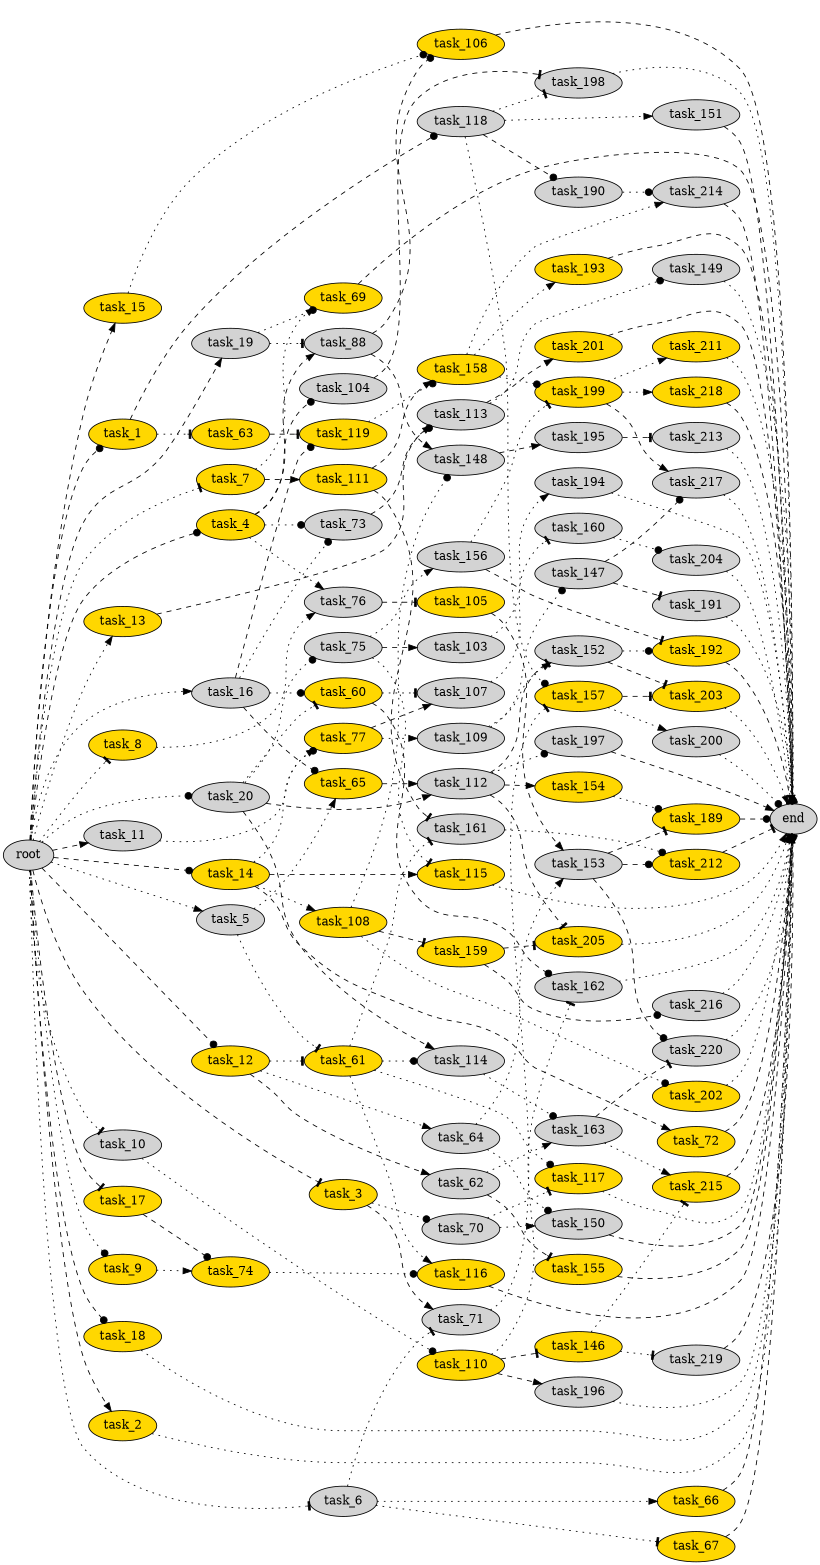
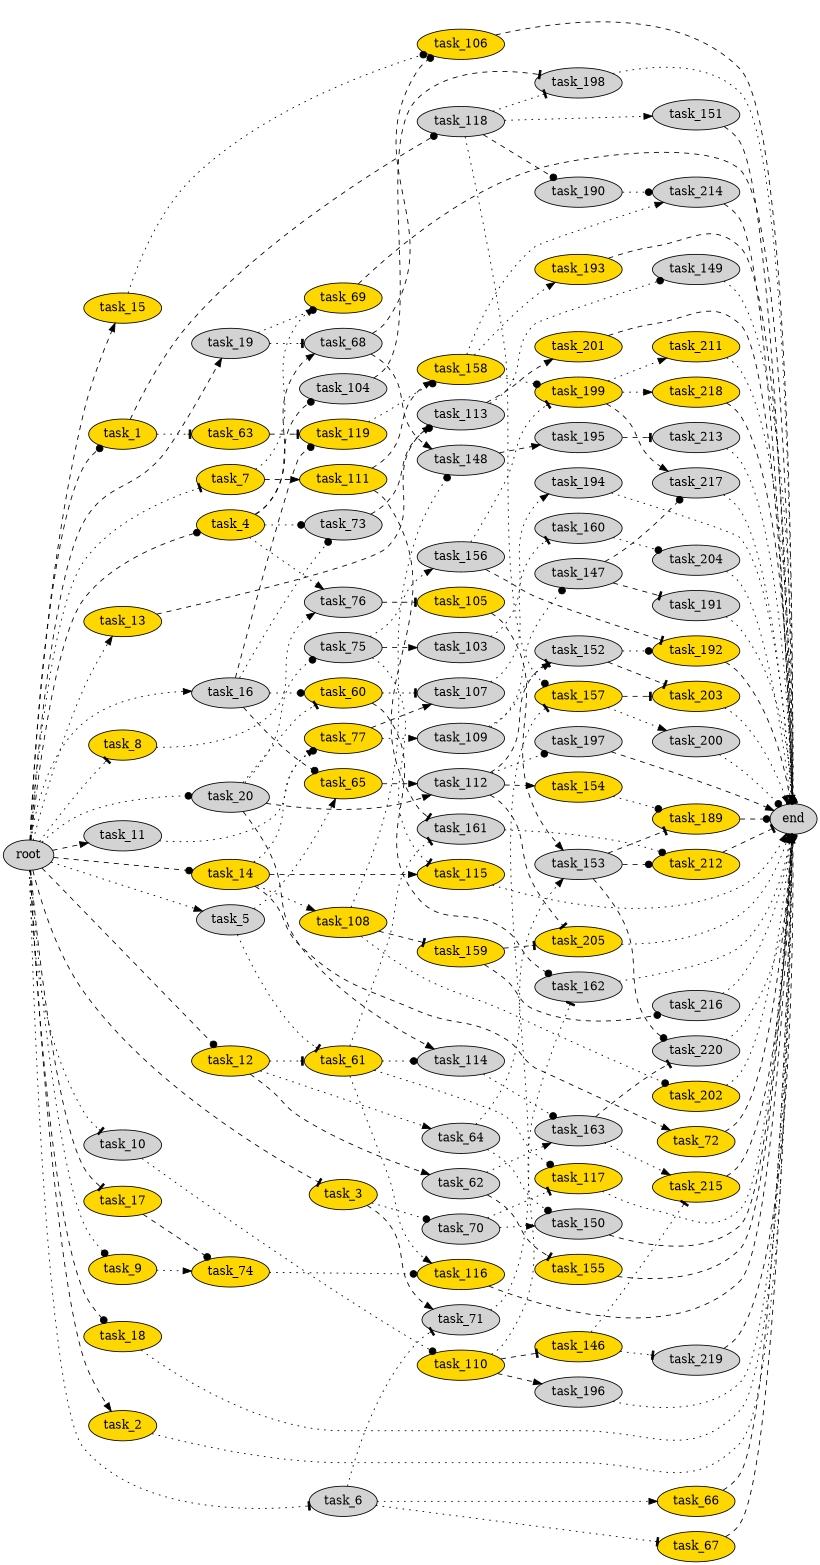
node "task_88": label "task_88" -> "task_68"
